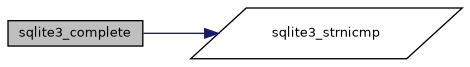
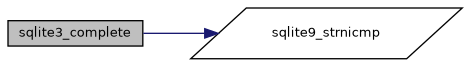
node "sqlite3_strnicmp": label "sqlite3_strnicmp" -> "sqlite9_strnicmp"
